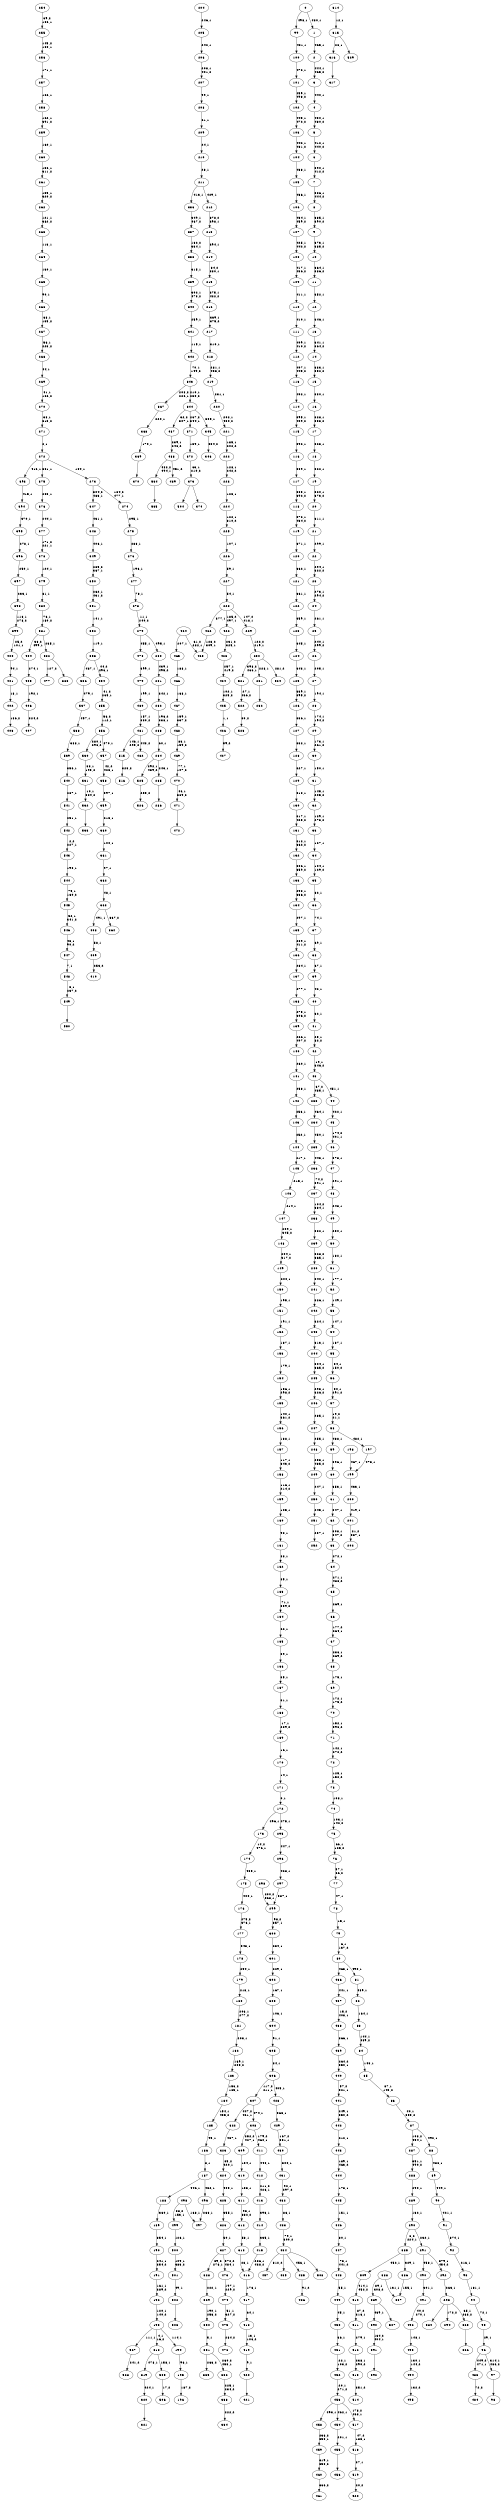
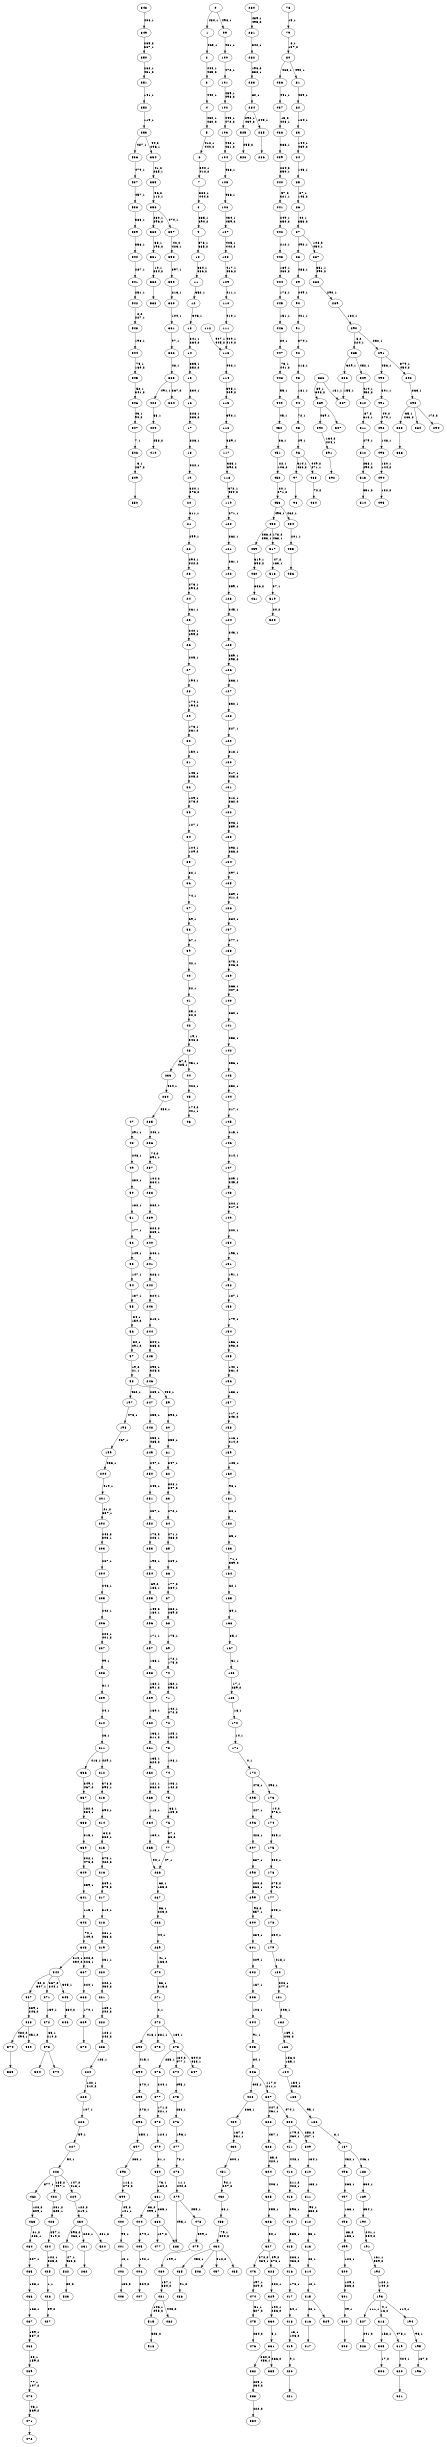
edge "111" -> "112": now "111" -> "113"
node "534": label "534" -> "574"
edge "375" -> "376": now "273" -> "376"
edge "347" -> "348": removed, label "431,1"
edge "279" -> "280": now "279" -> "383"
edge "464" -> "463": reversed
edge "46" -> "47": removed, label "378,1"
edge "197" -> "199": now "197" -> "198"
node "203": added
node "253": added
edge "297" -> "299": now "297" -> "298"
edge "77" -> "78": now "77" -> "266"
edge "498" -> "497": reversed
edge "313" -> "416": now "313" -> "314"
edge "453" -> "517": now "458" -> "517"
